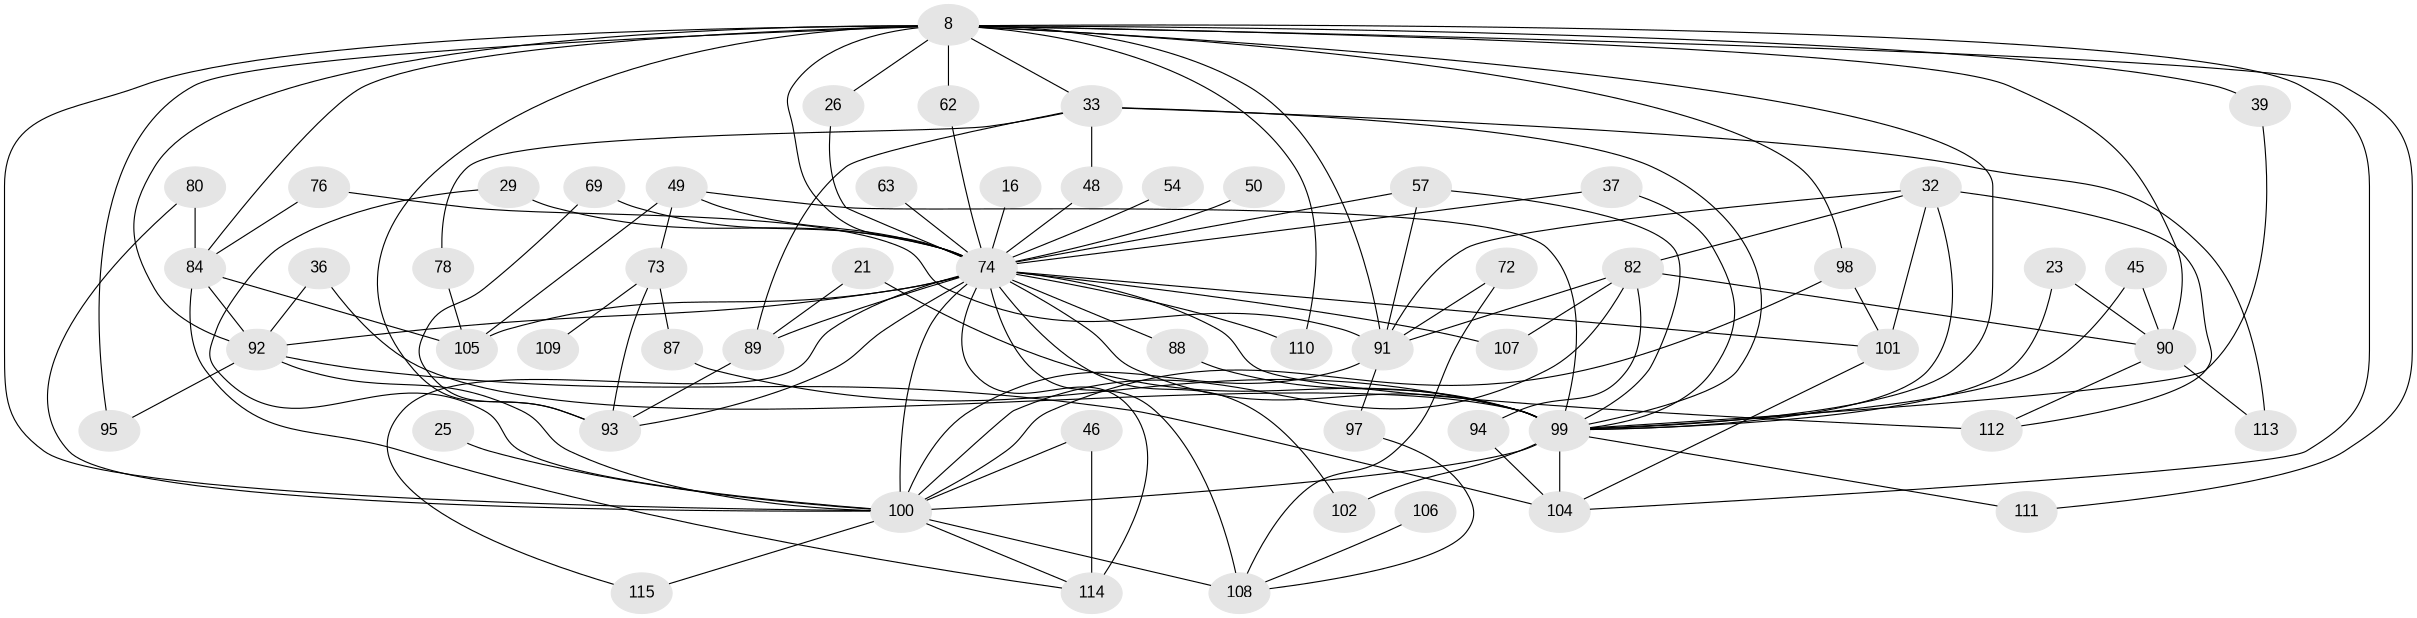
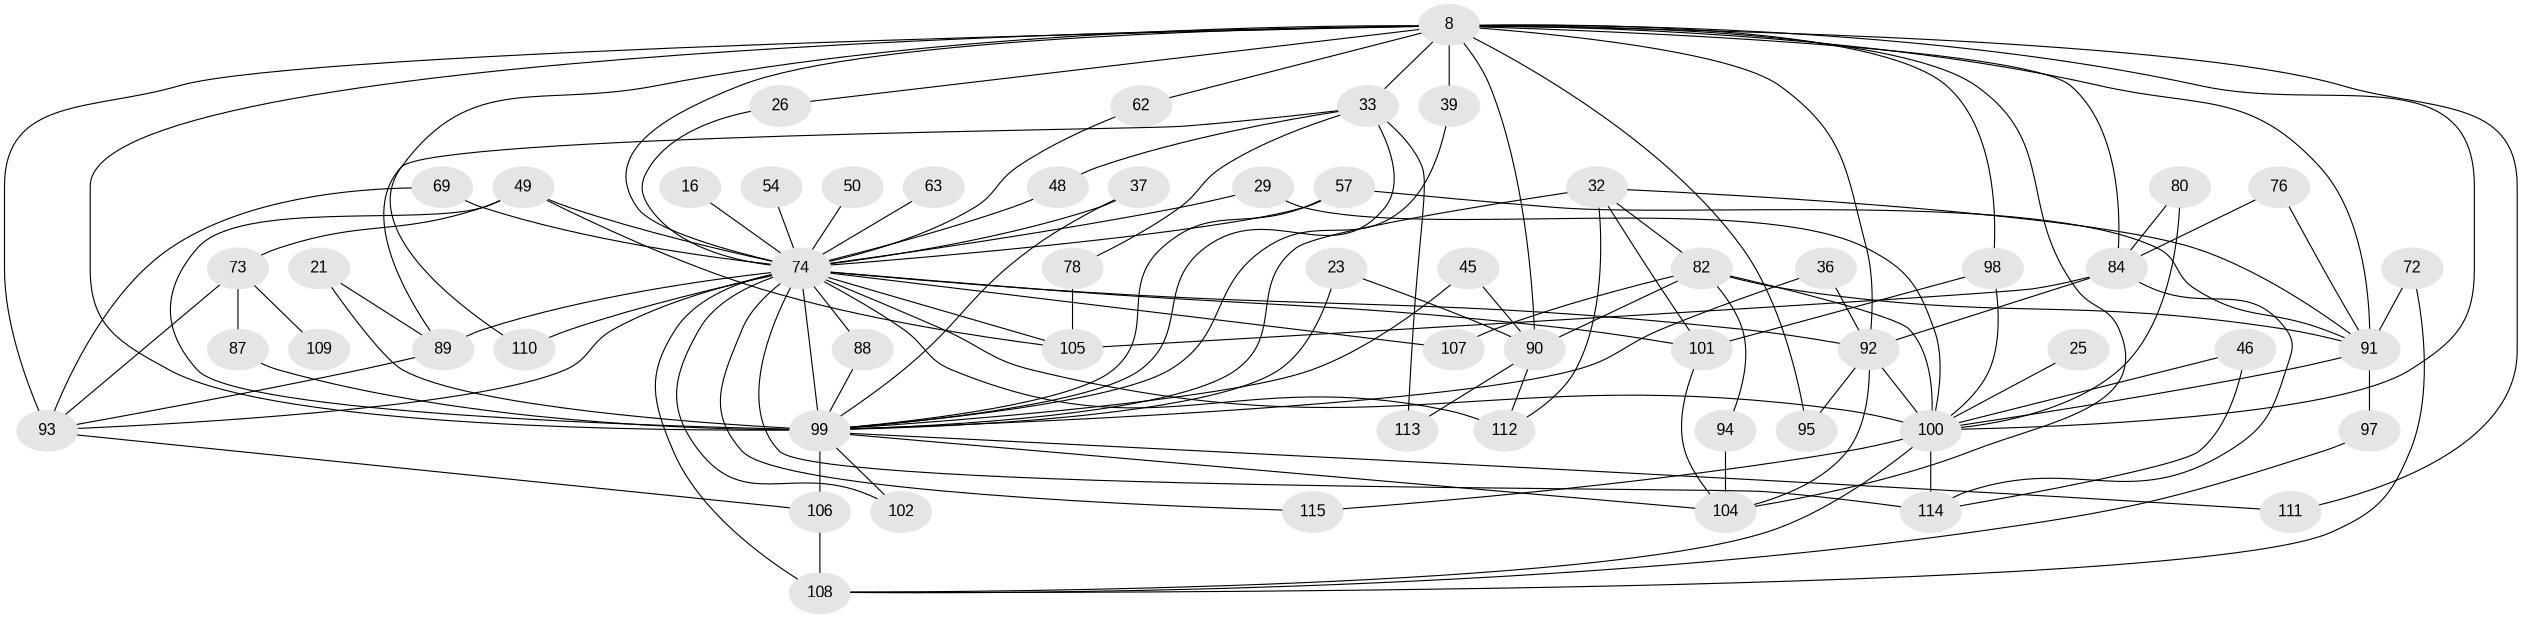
edge "93" -- "106": added
edge "99" -- "100": now "99" -- "106"
